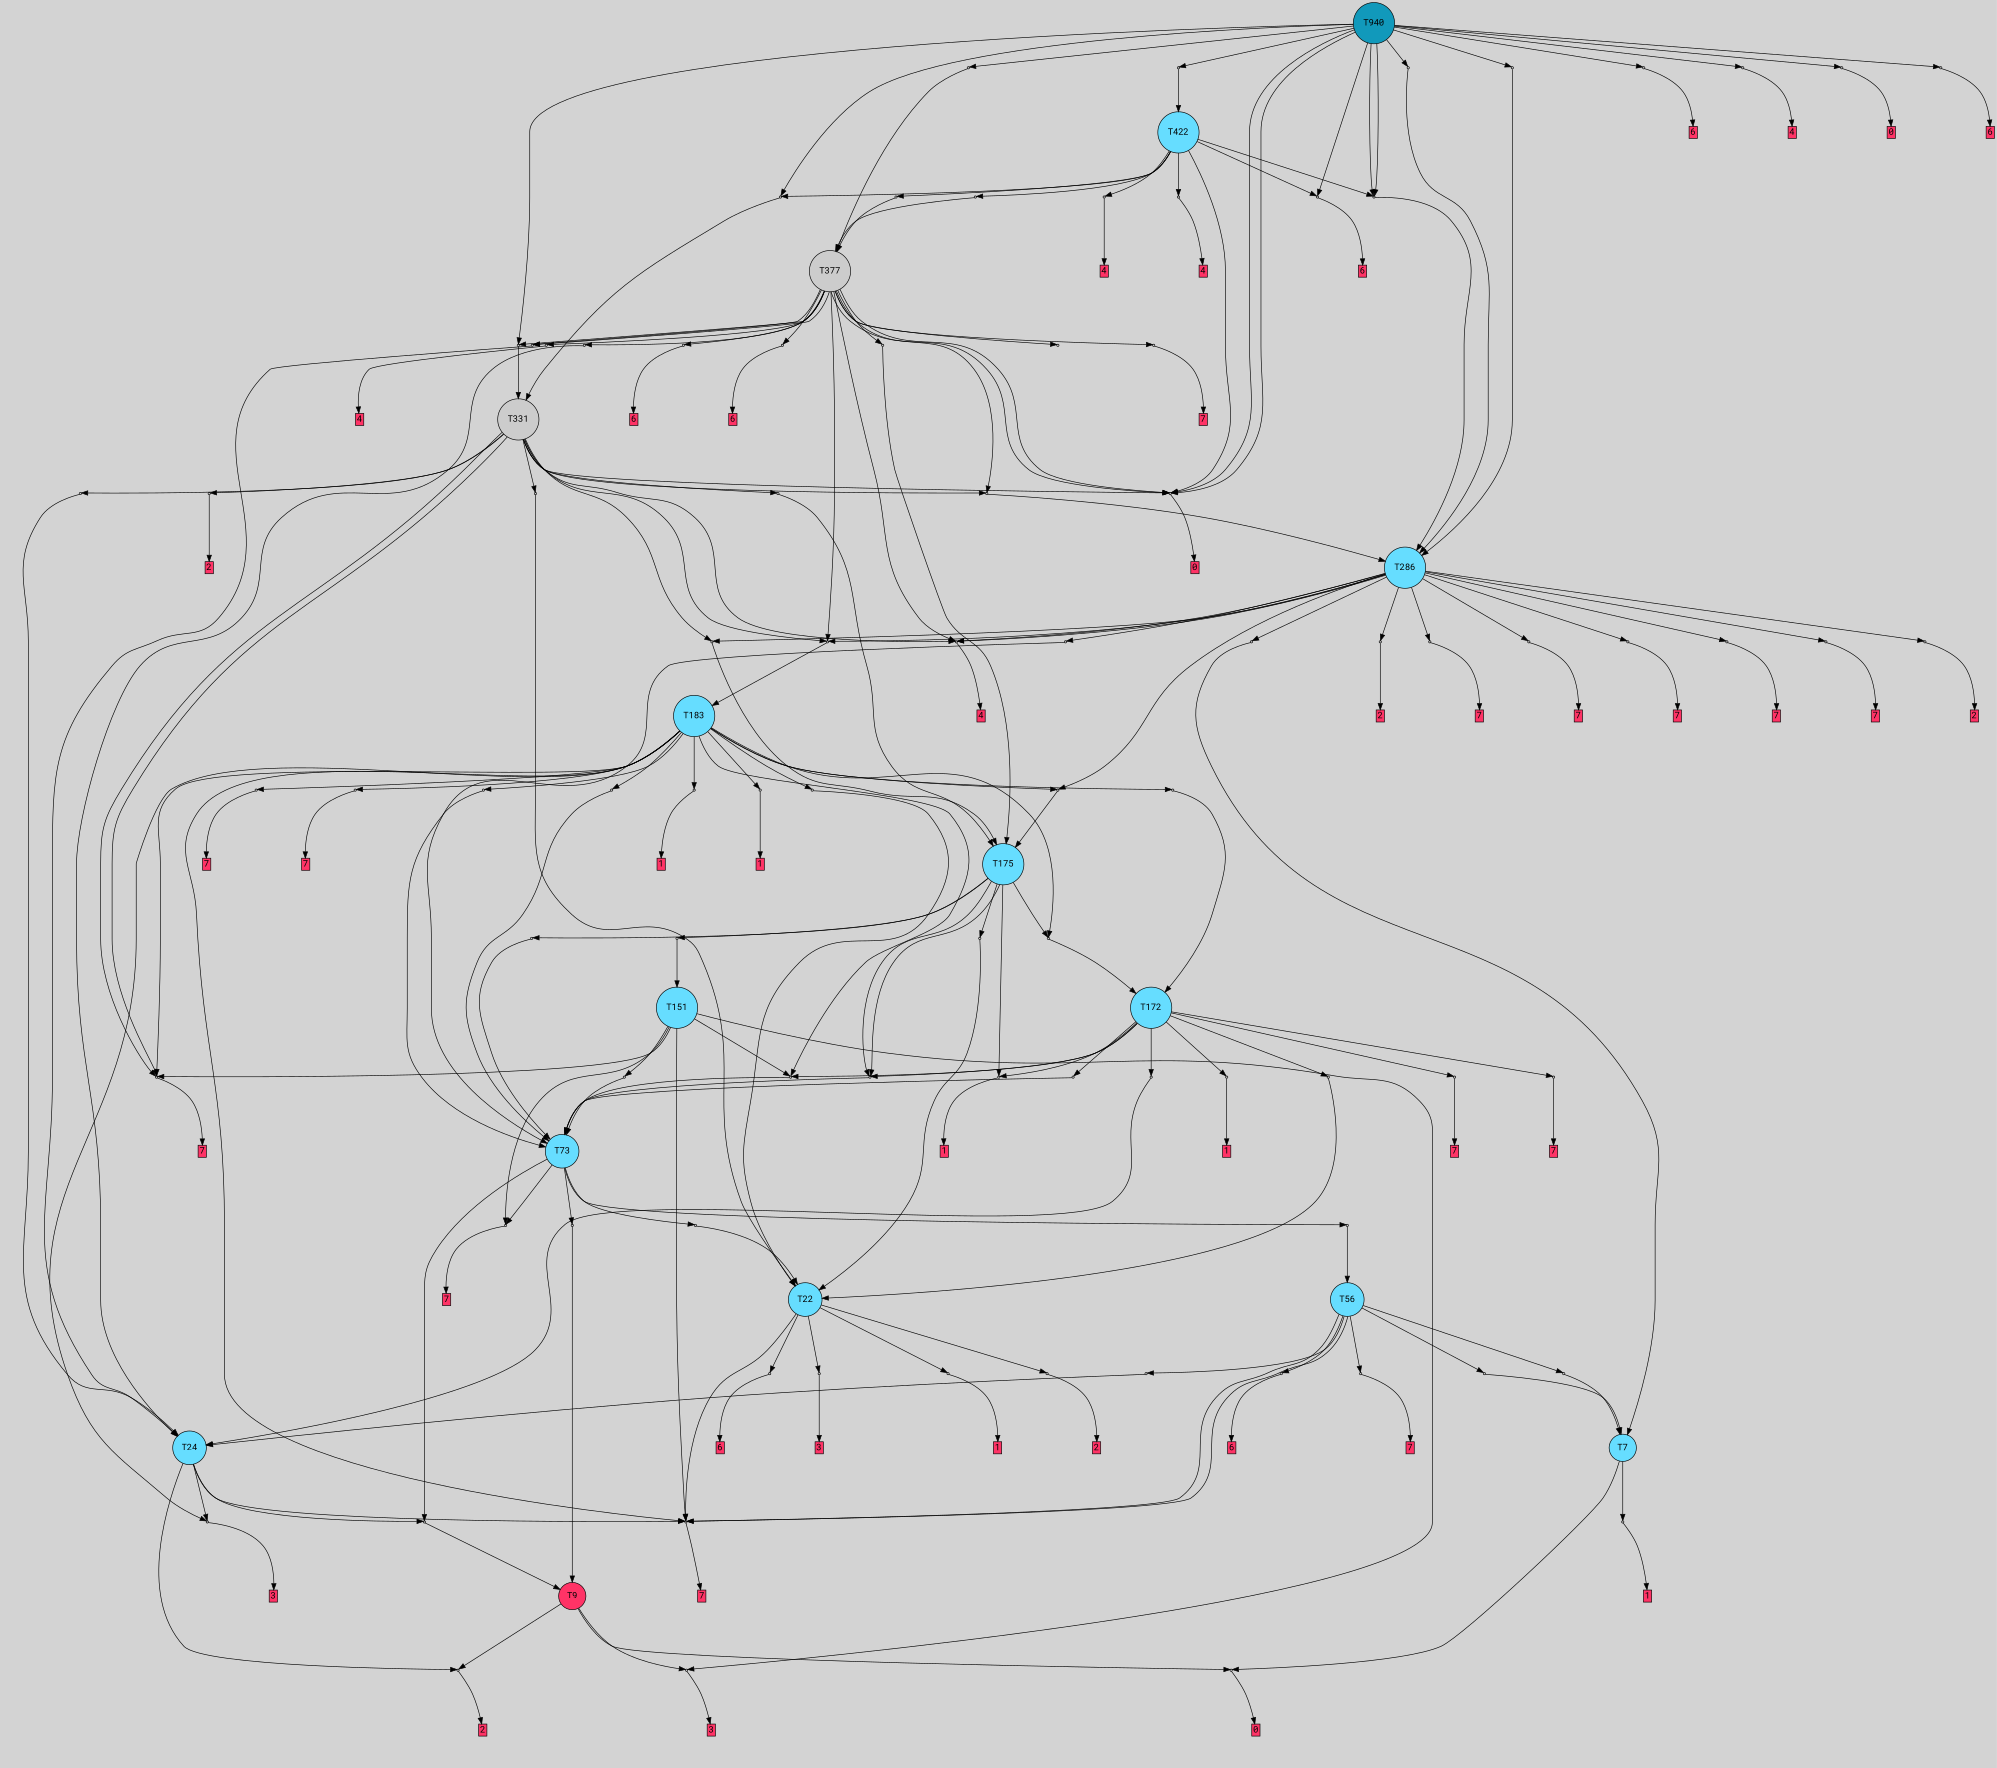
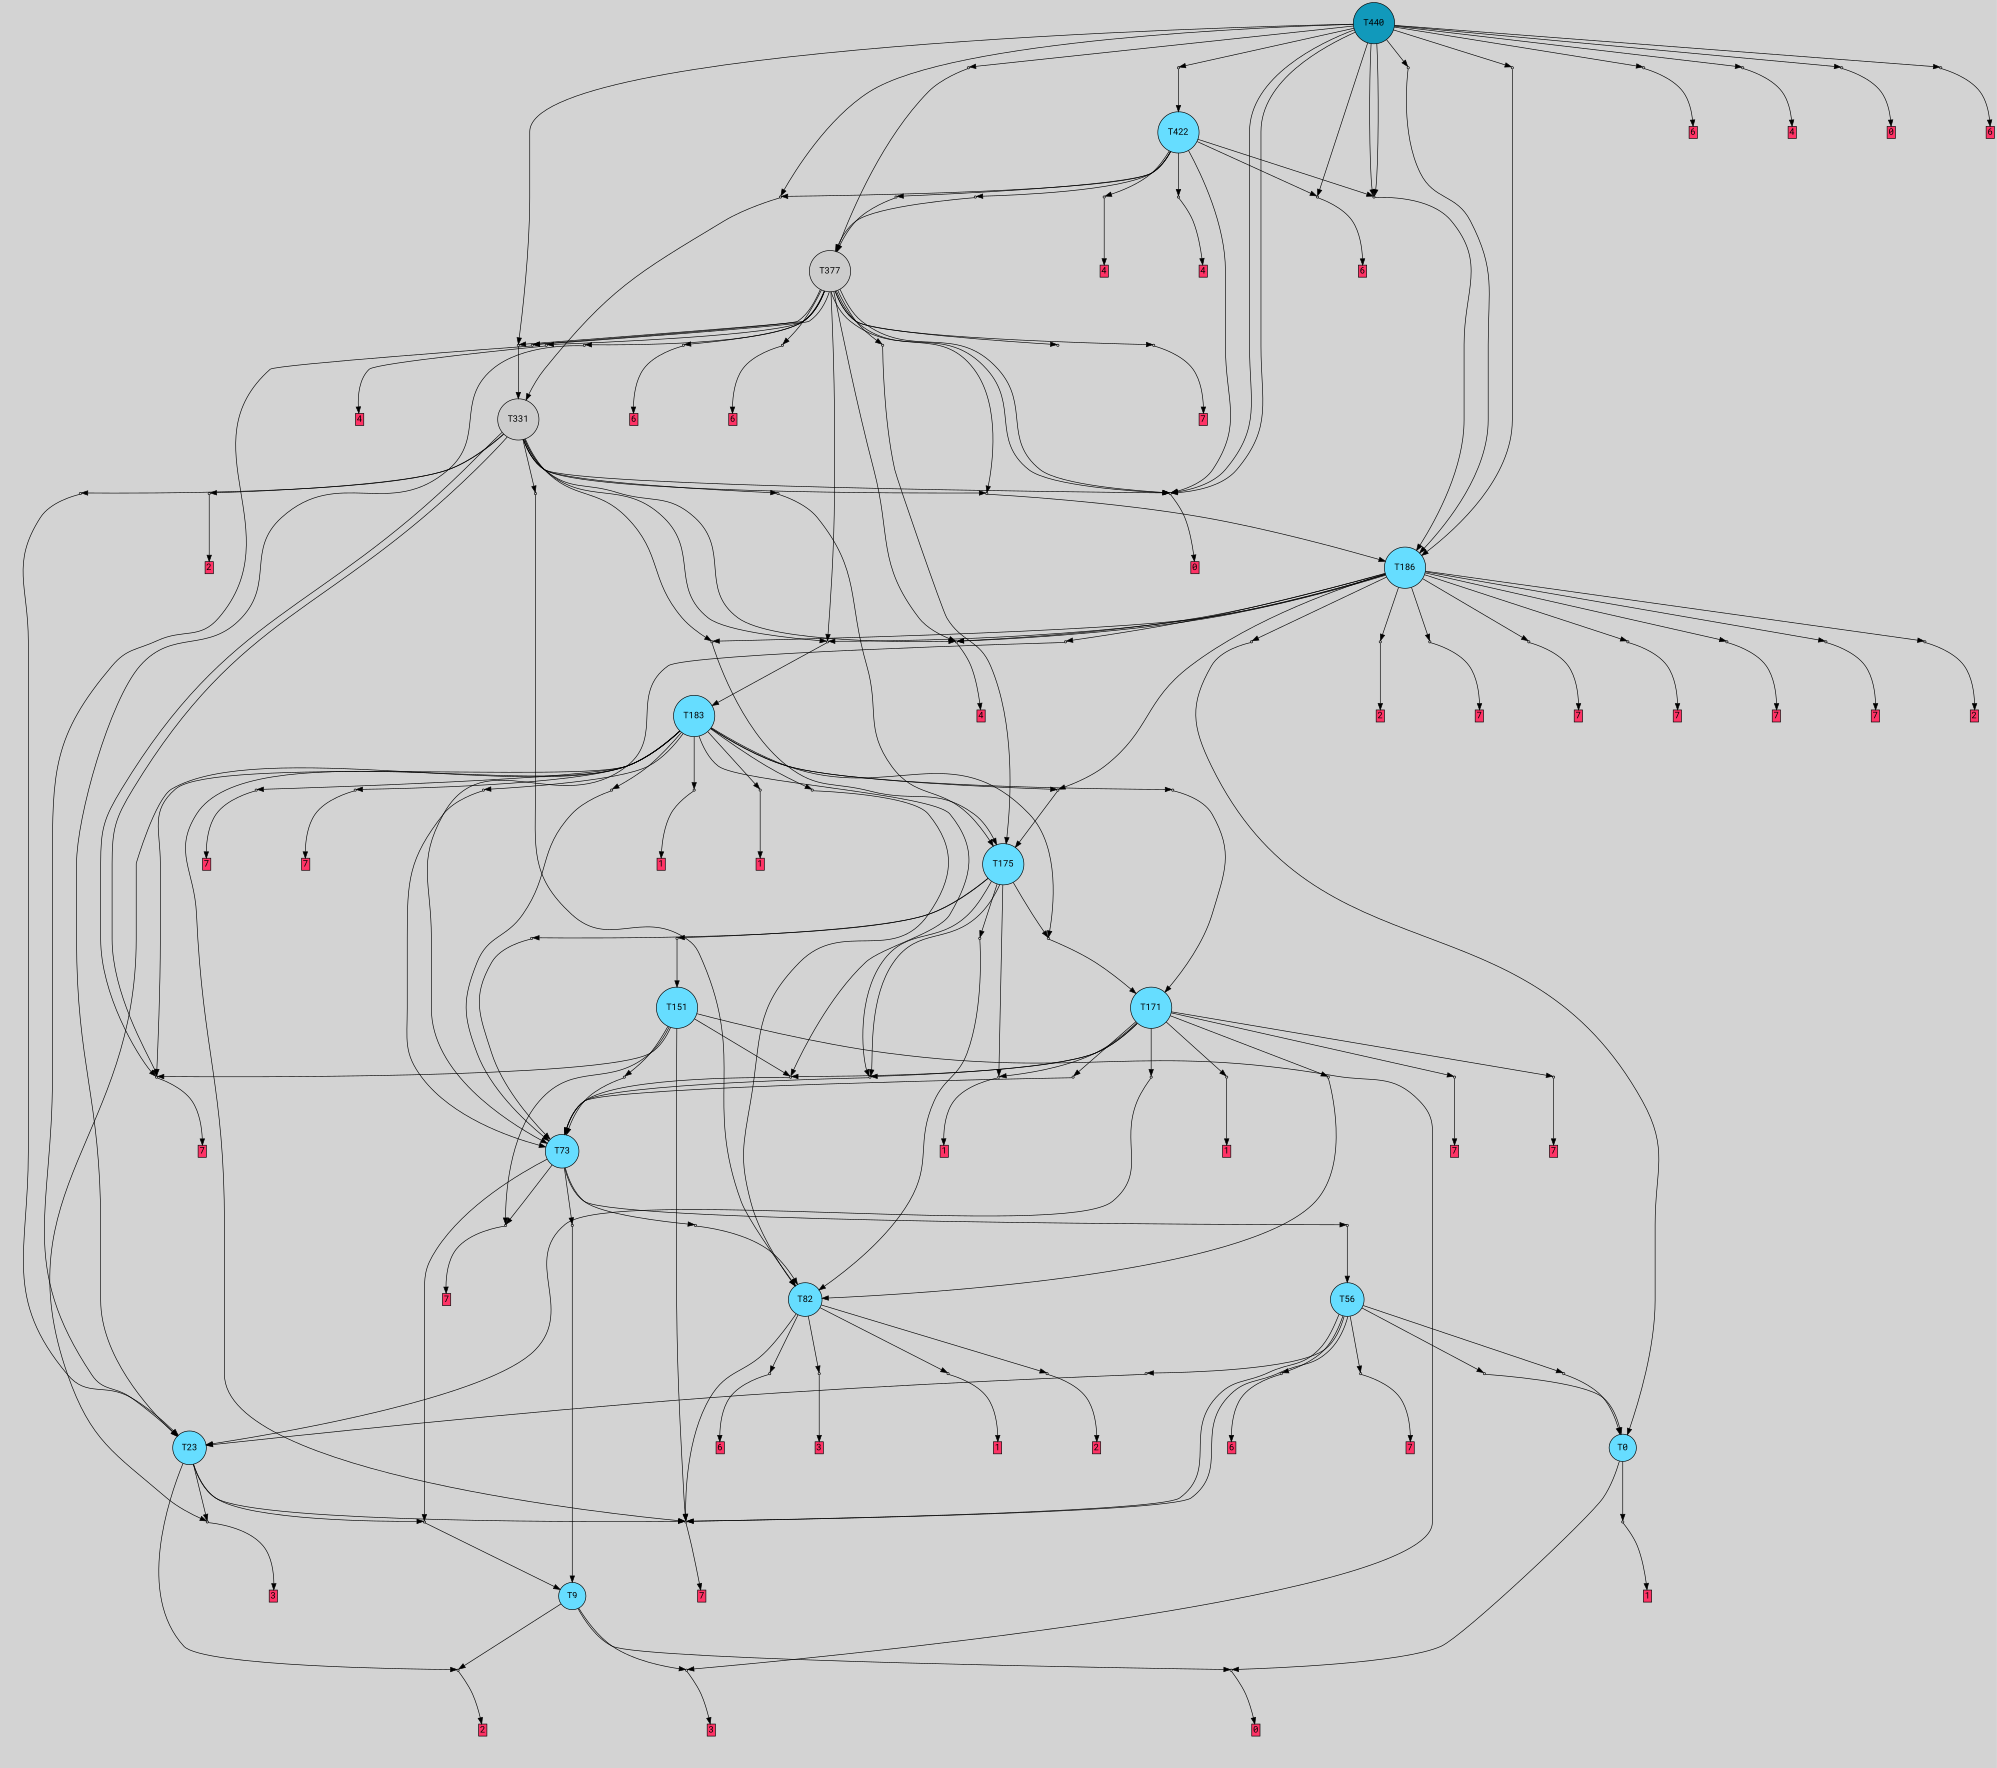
node "T940": label "T940" -> "T440"
node "T286": label "T286" -> "T186"
node "T172": label "T172" -> "T171"
node "T22": label "T22" -> "T82"
node "T24": label "T24" -> "T23"
node "T7": label "T7" -> "T0"
node "T9": fillcolor #ff3366 -> #66ddff
